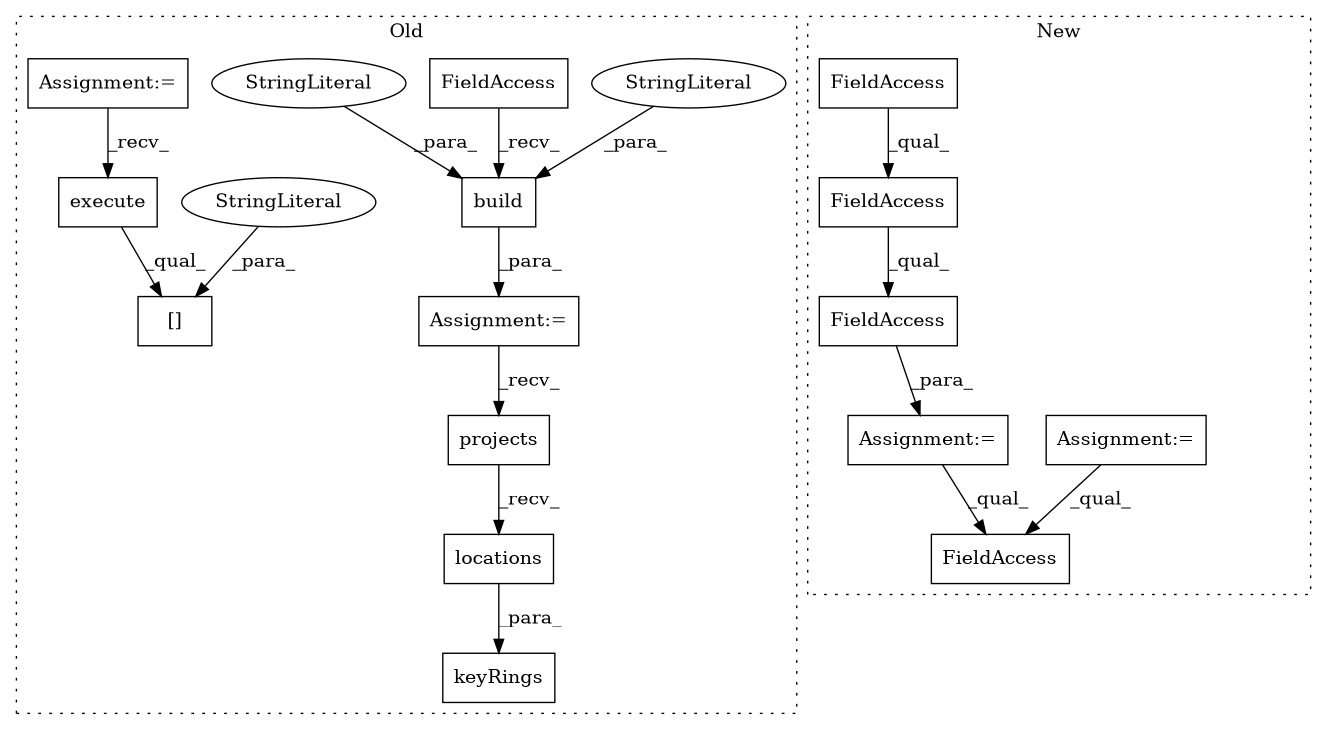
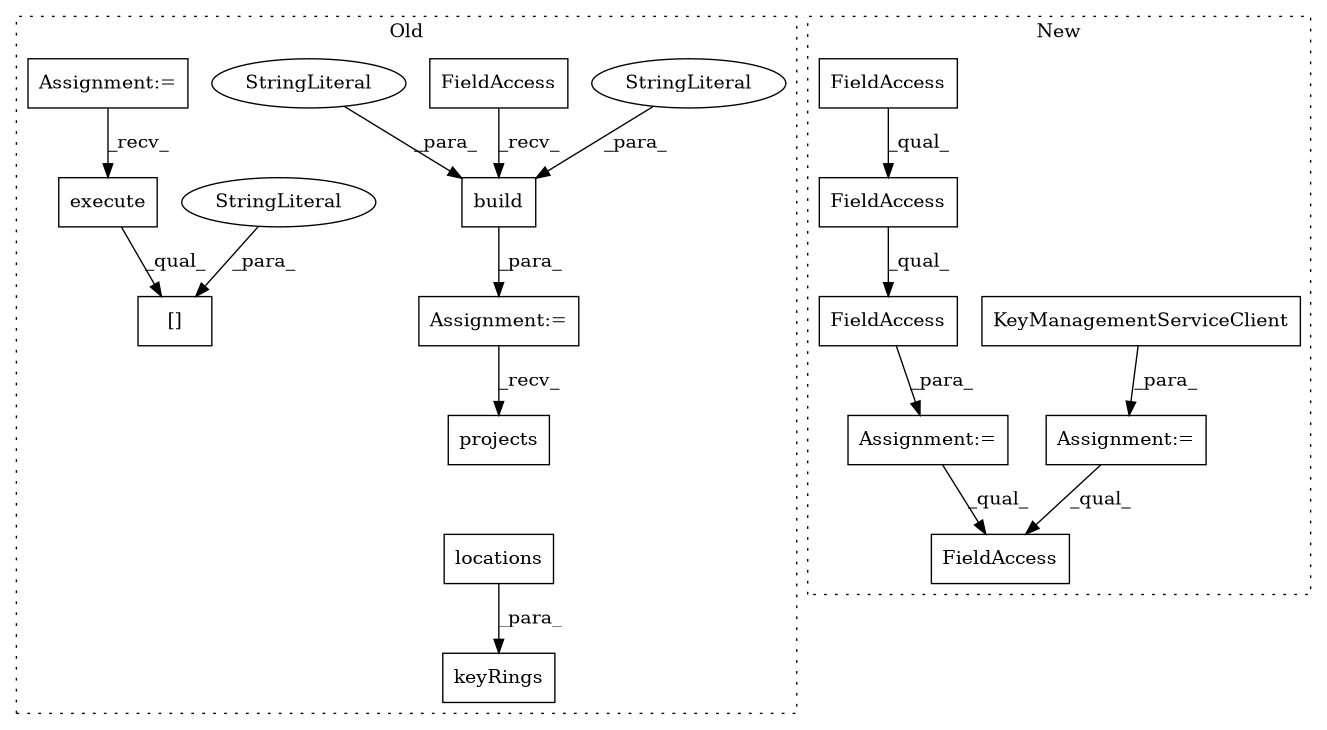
node "KeyManagementServiceClient": added
edge "projects" -> "locations": removed, label "_recv_"
